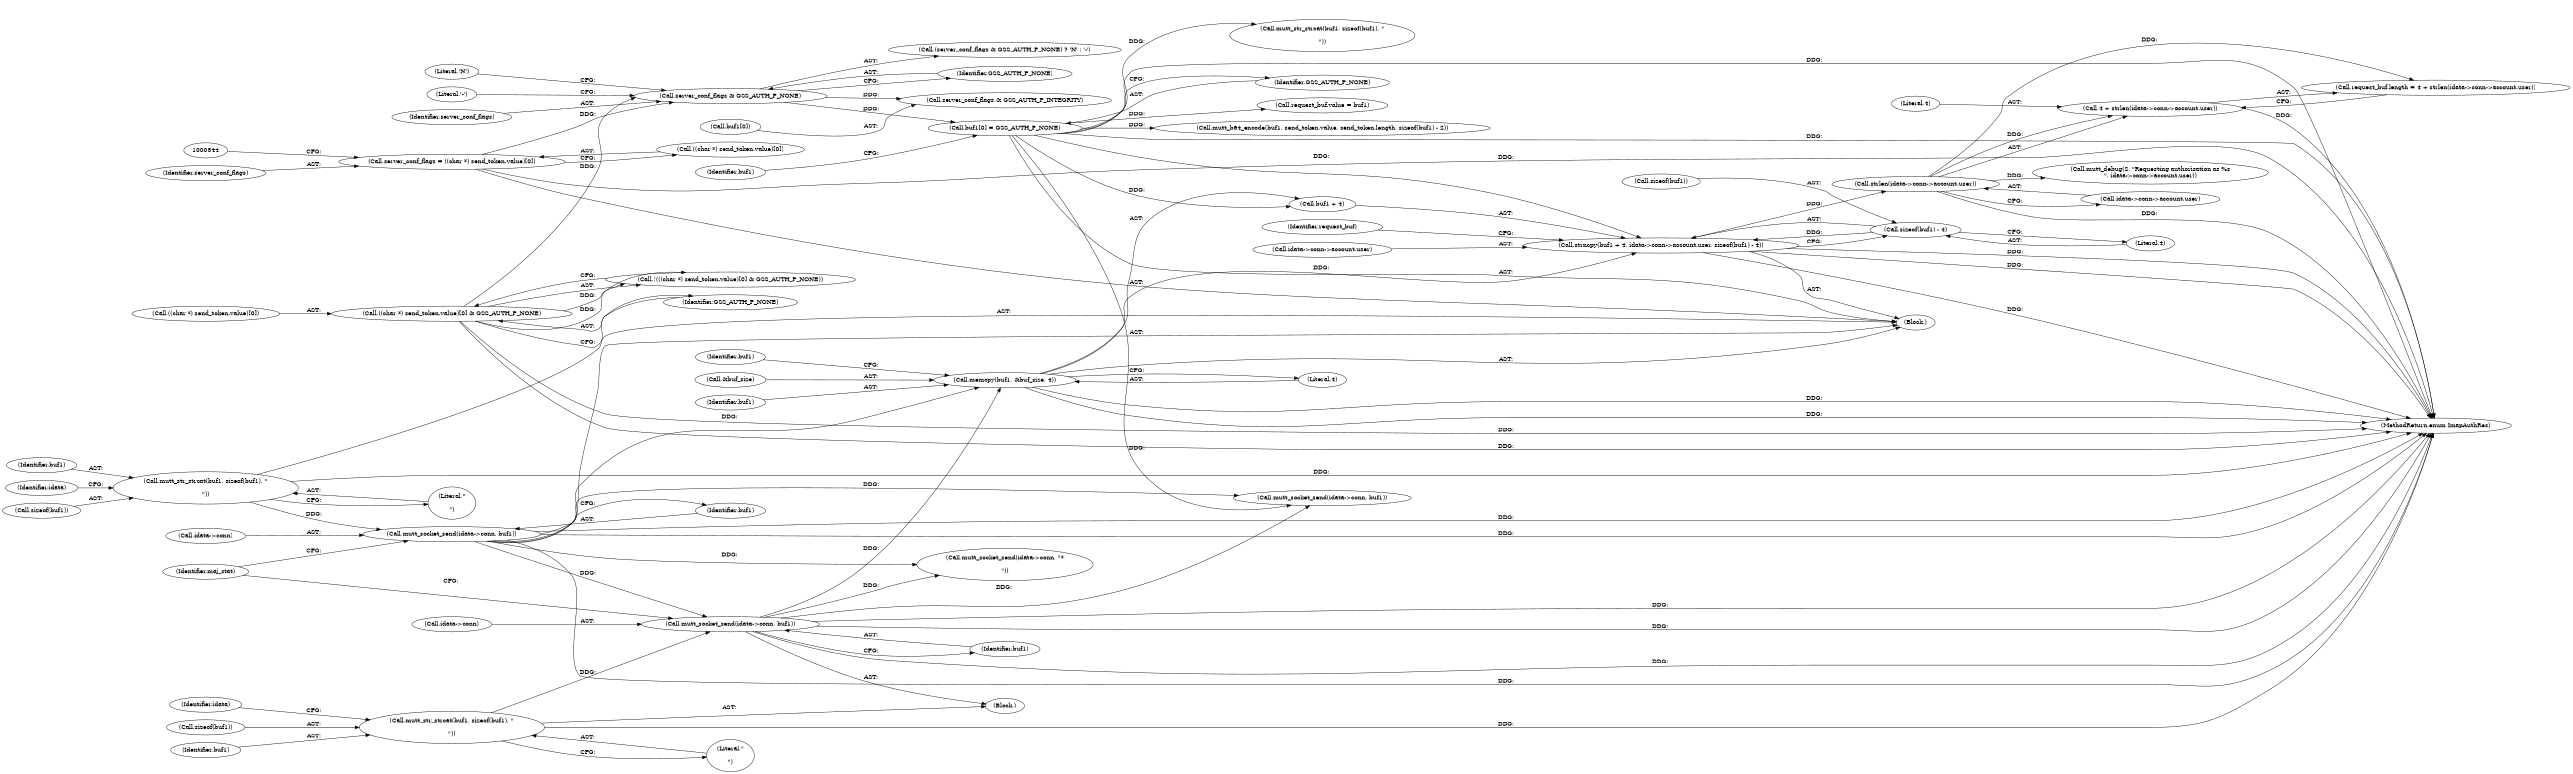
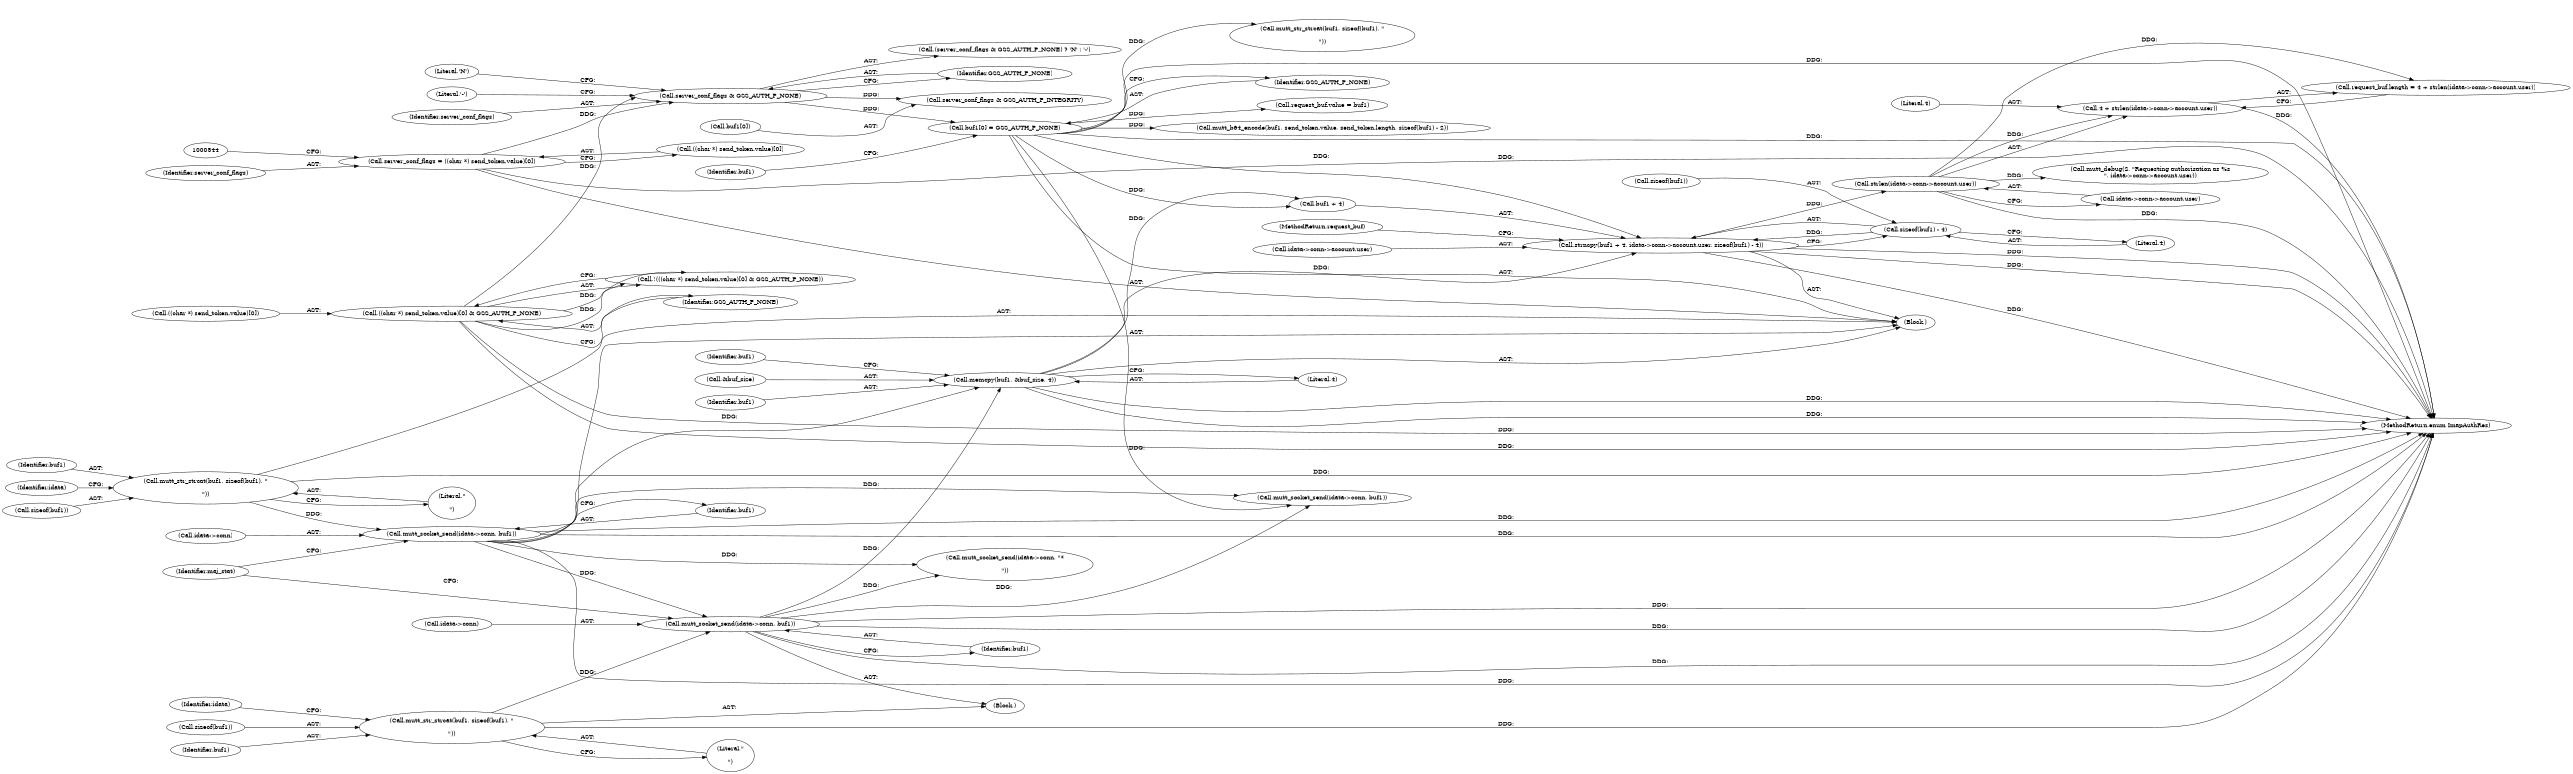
edge "(Call,memcpy(buf1, &buf_size, 4))" -> "(Call,buf1 + 4)": label "AST: " -> "DDG: "
node "(Identifier,request_buf)": label "(Identifier,request_buf)" -> "(MethodReturn,request_buf)"
